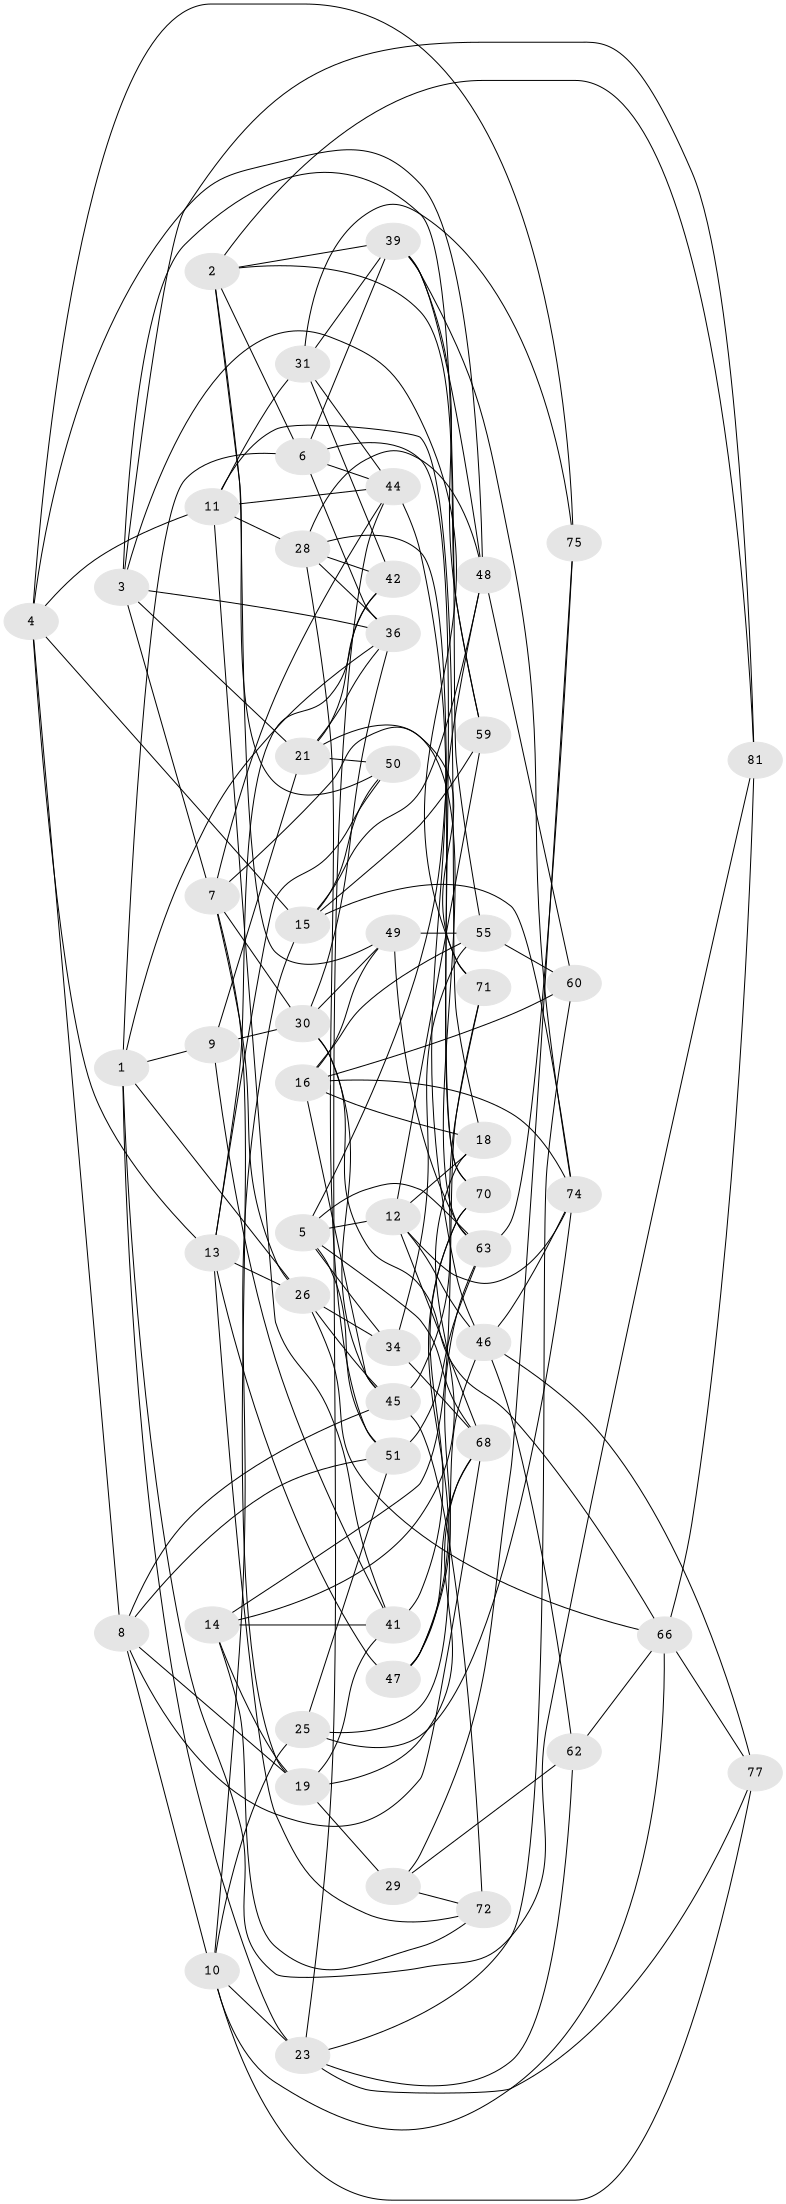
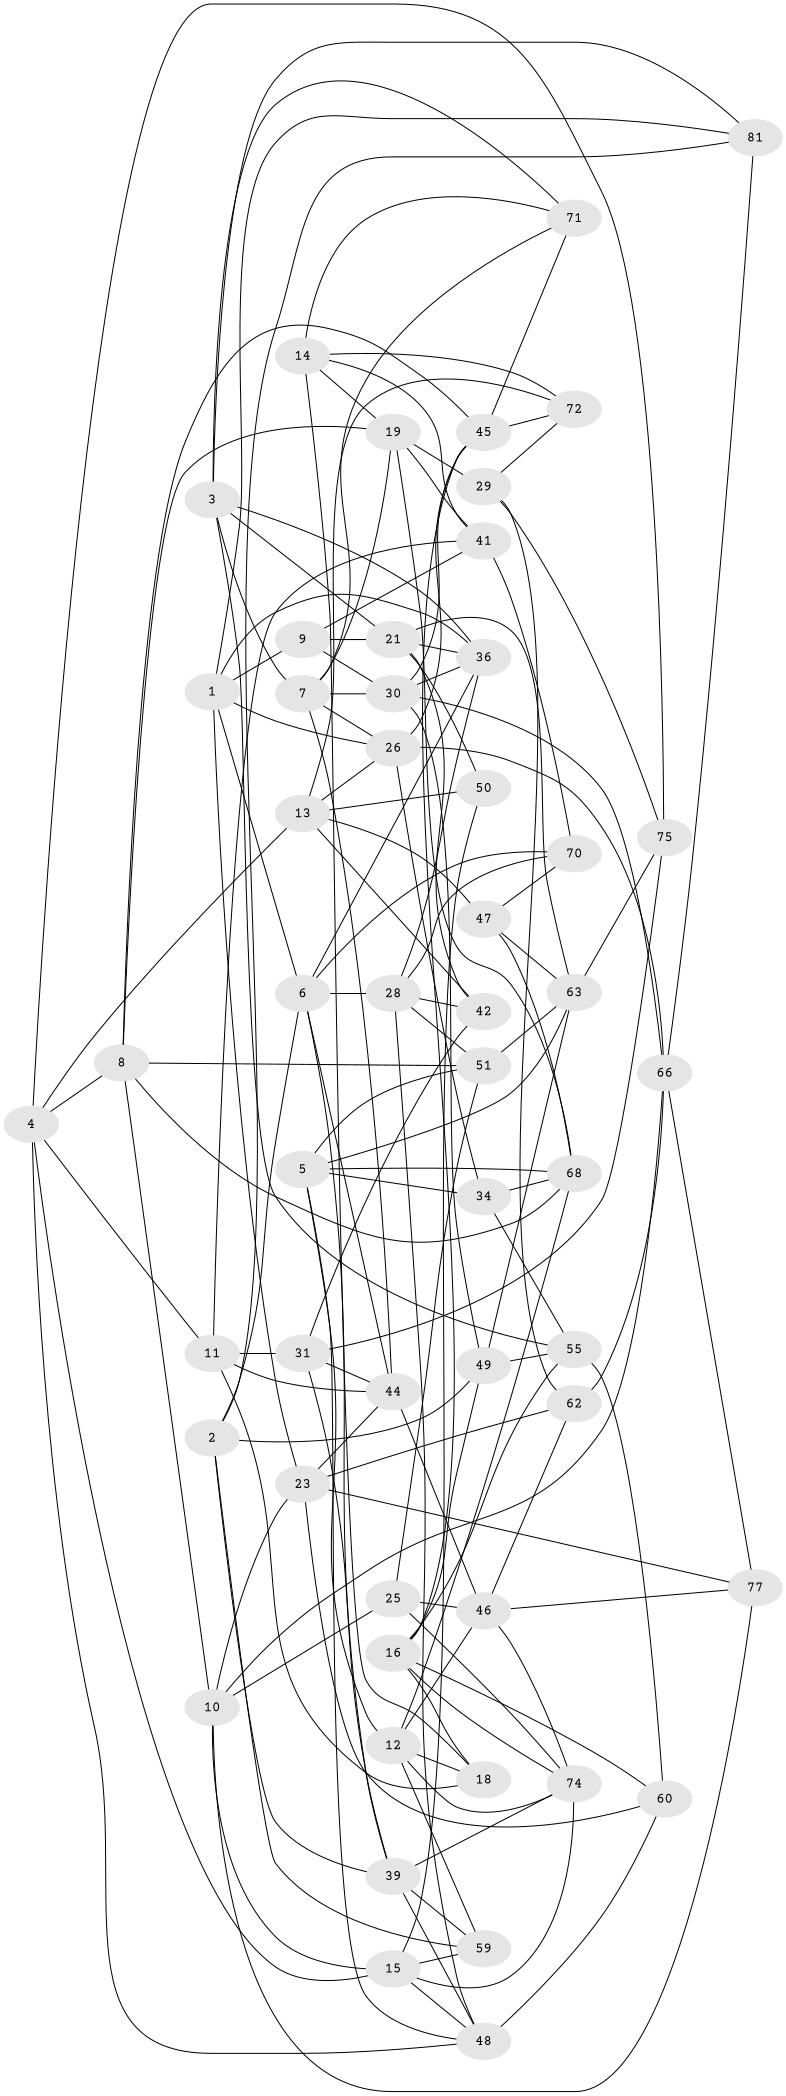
edge "11" -- "28": now "6" -- "28"
edge "2" -- "50": removed
